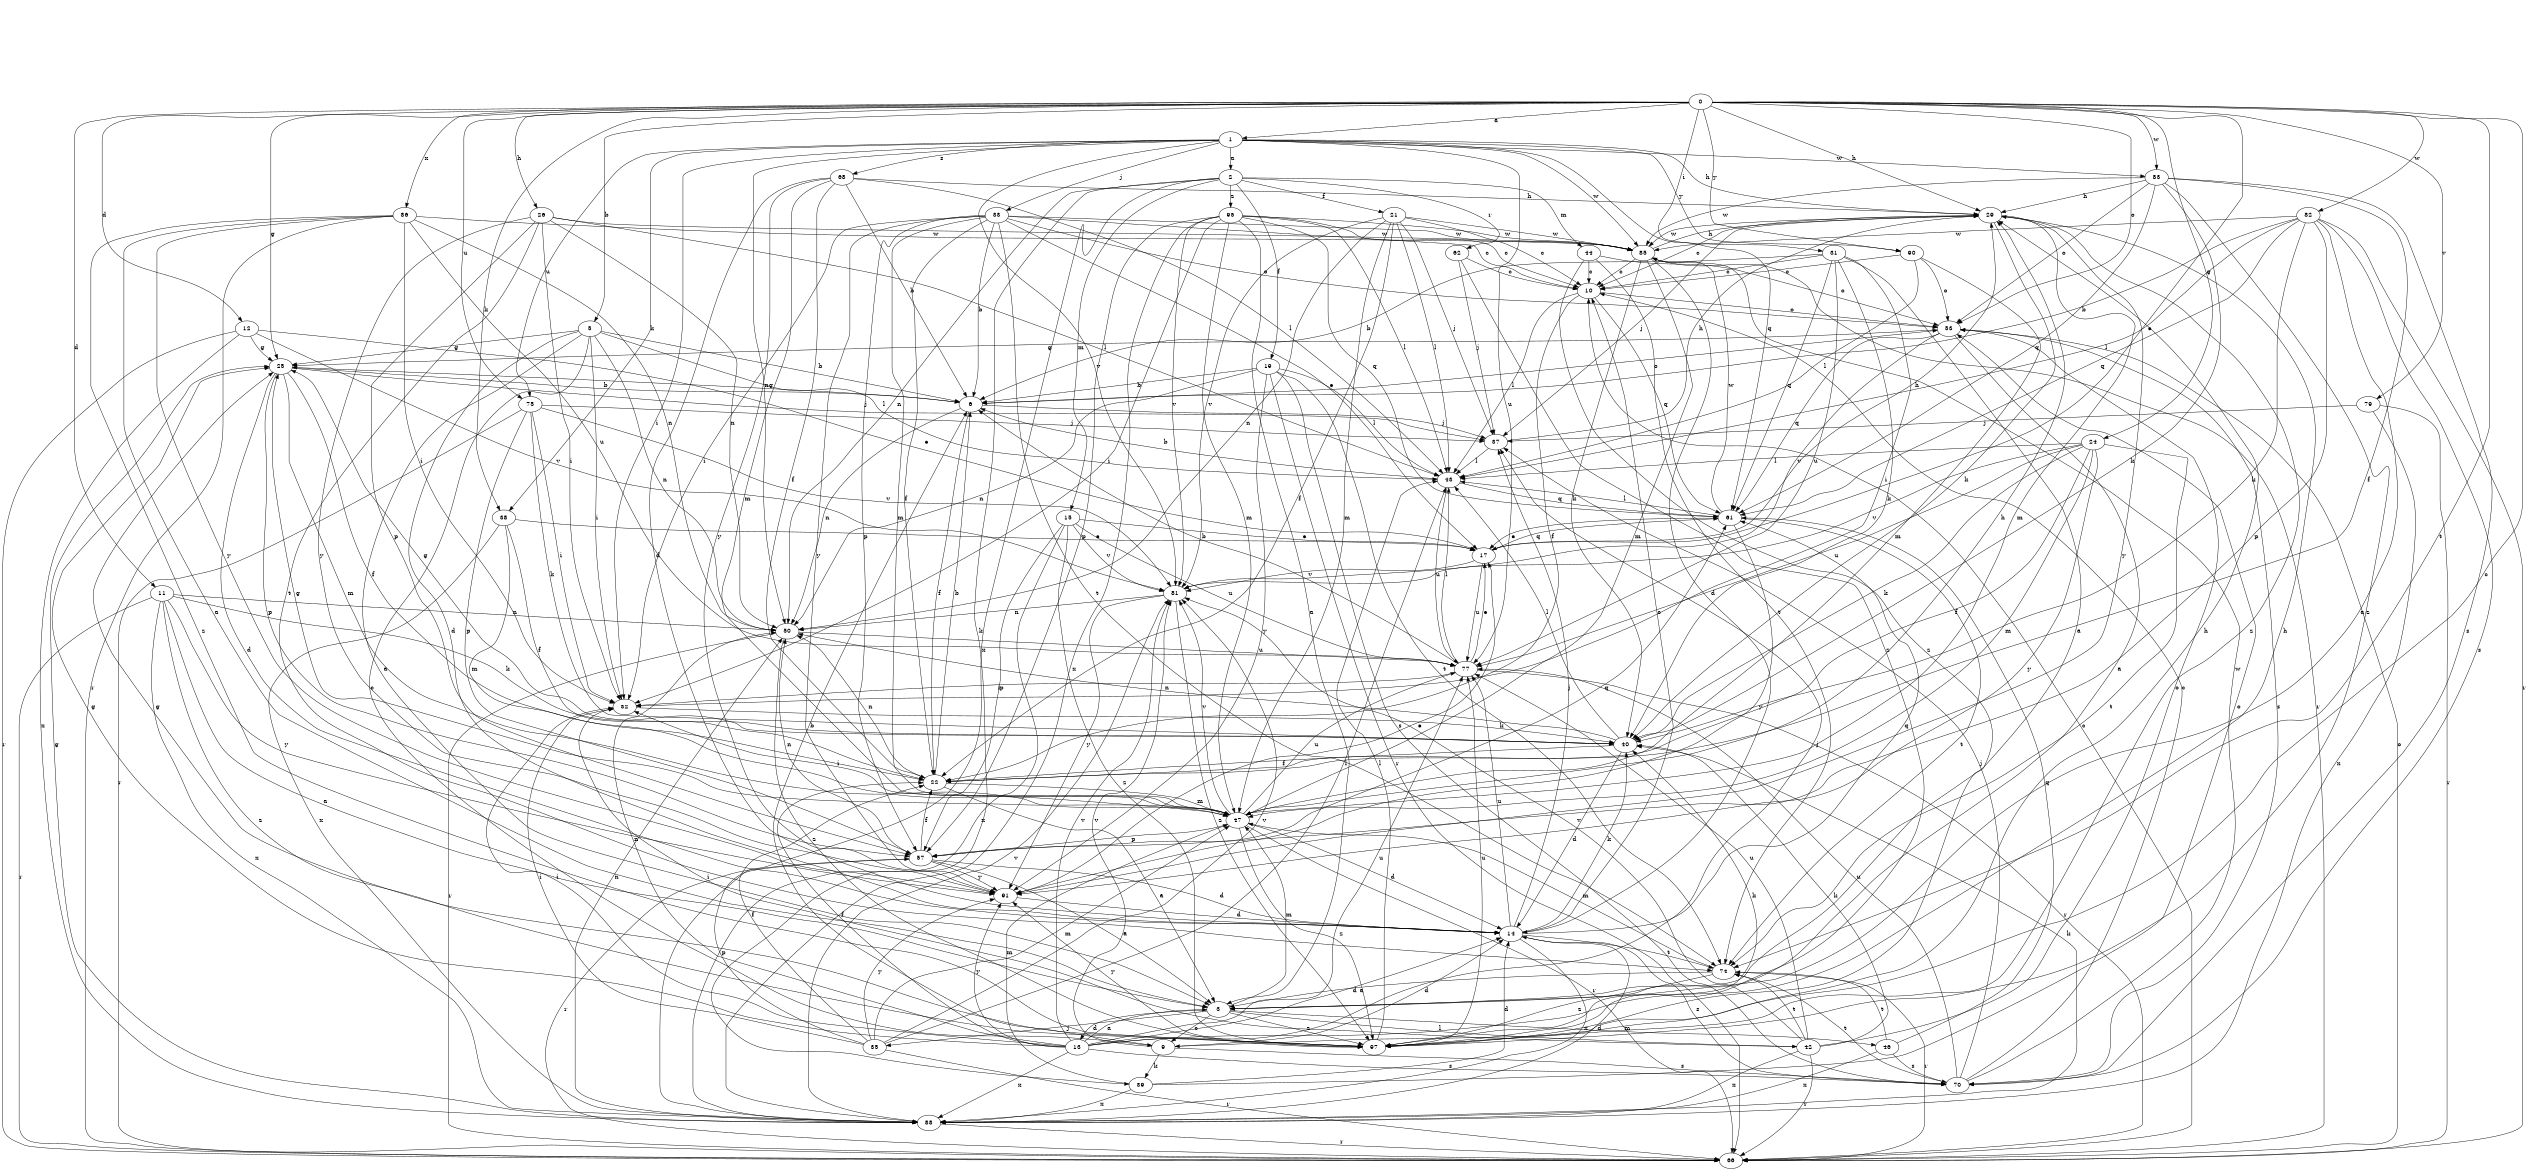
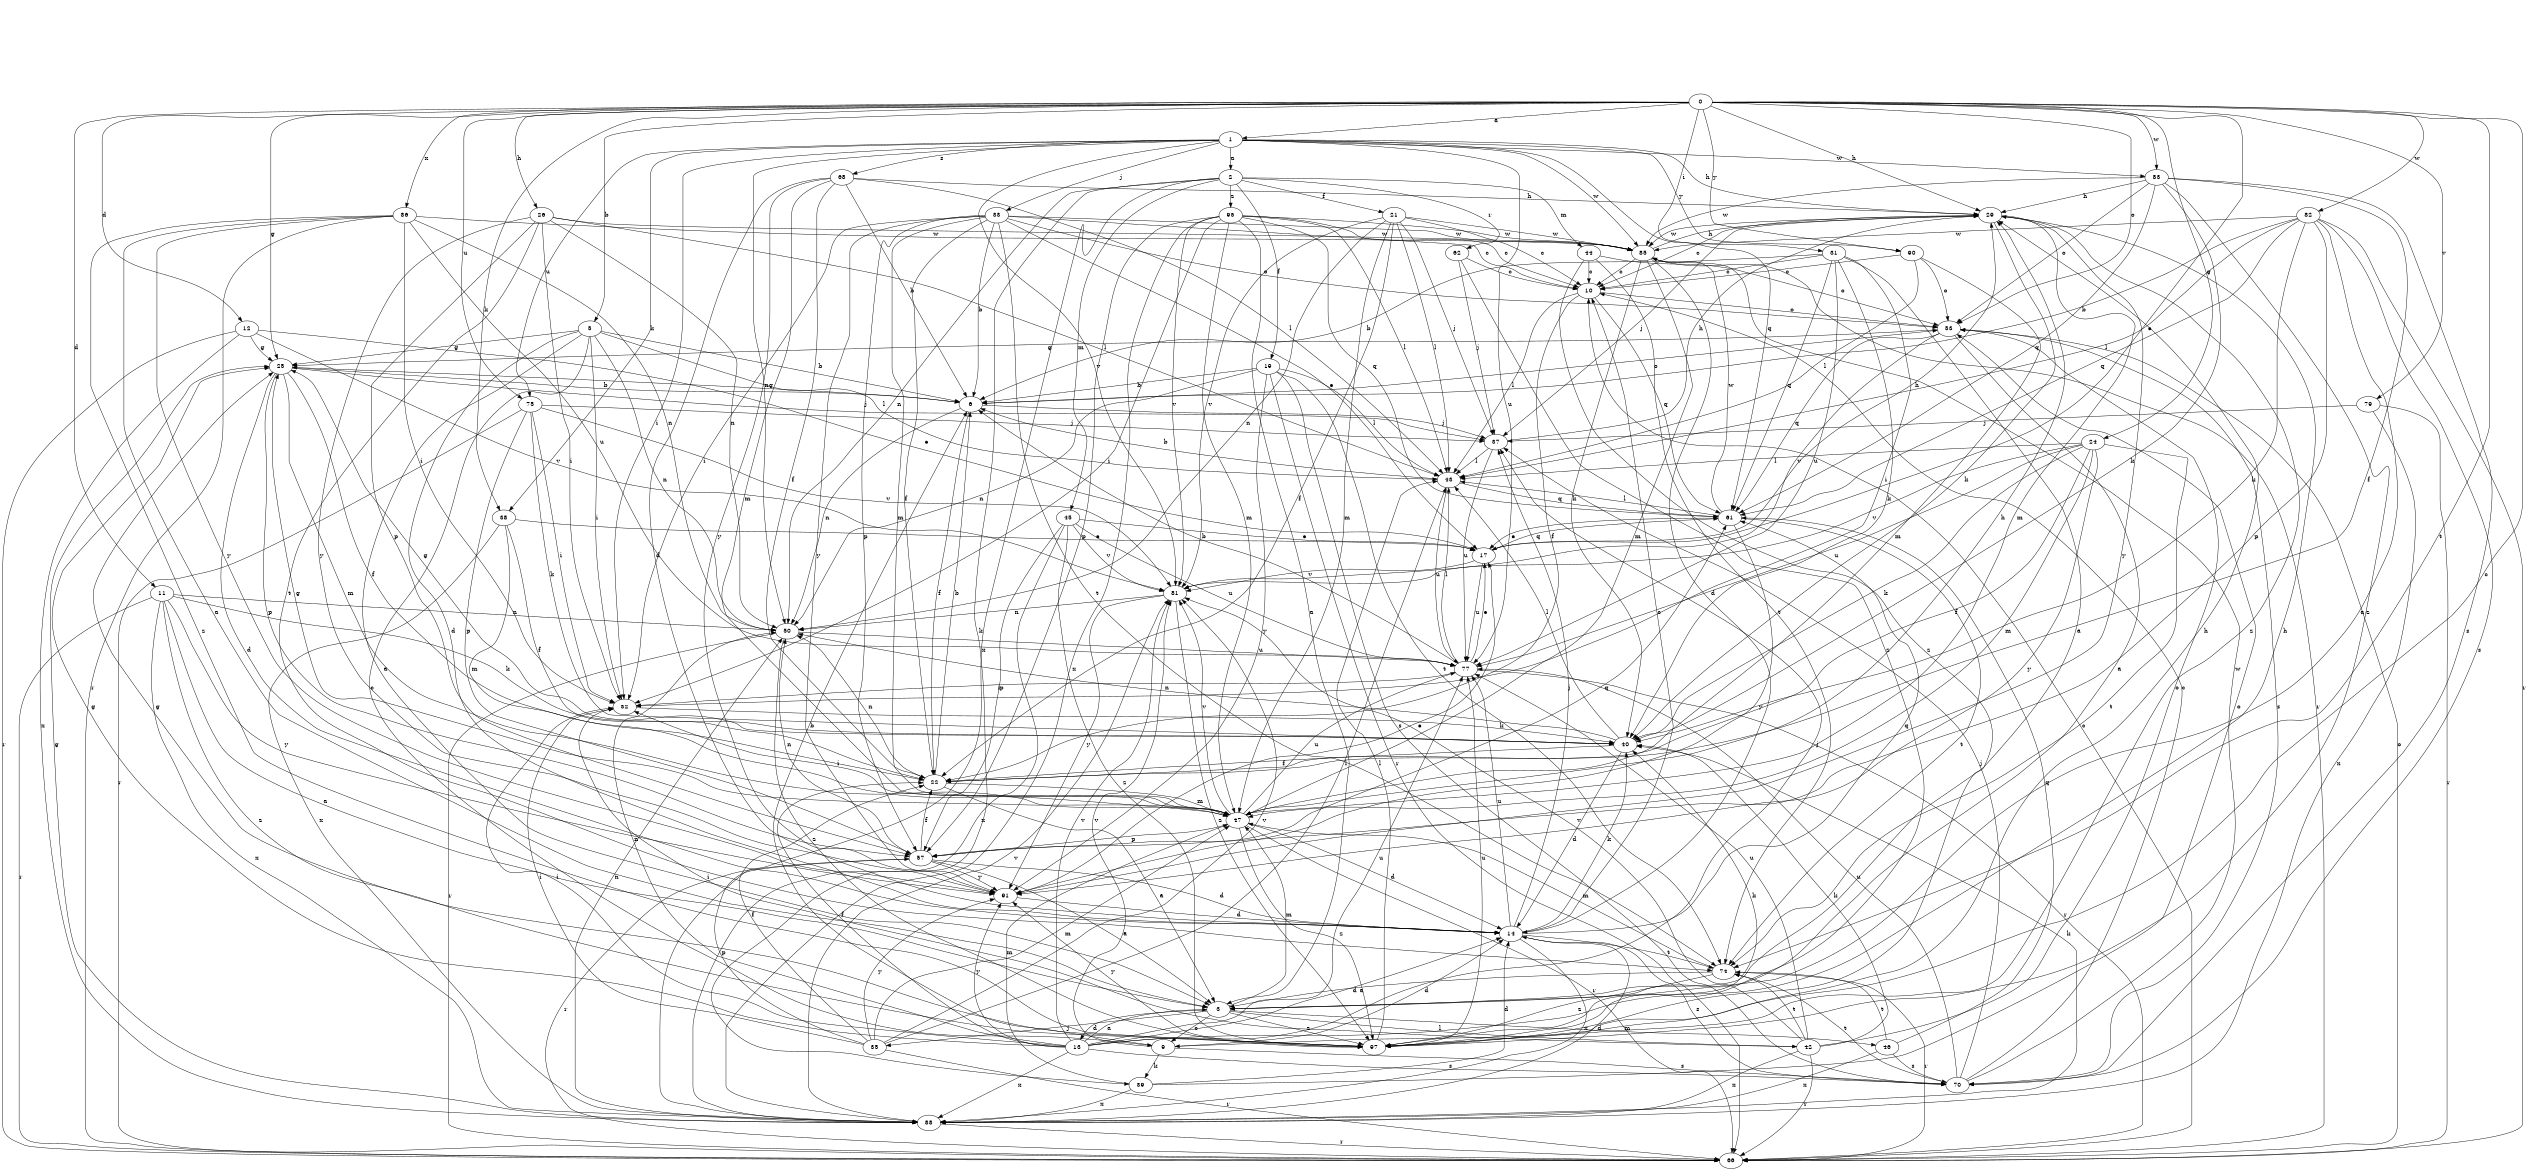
node "15": label "15" -> "45"
edge "37" -> "77": added, label "u"
